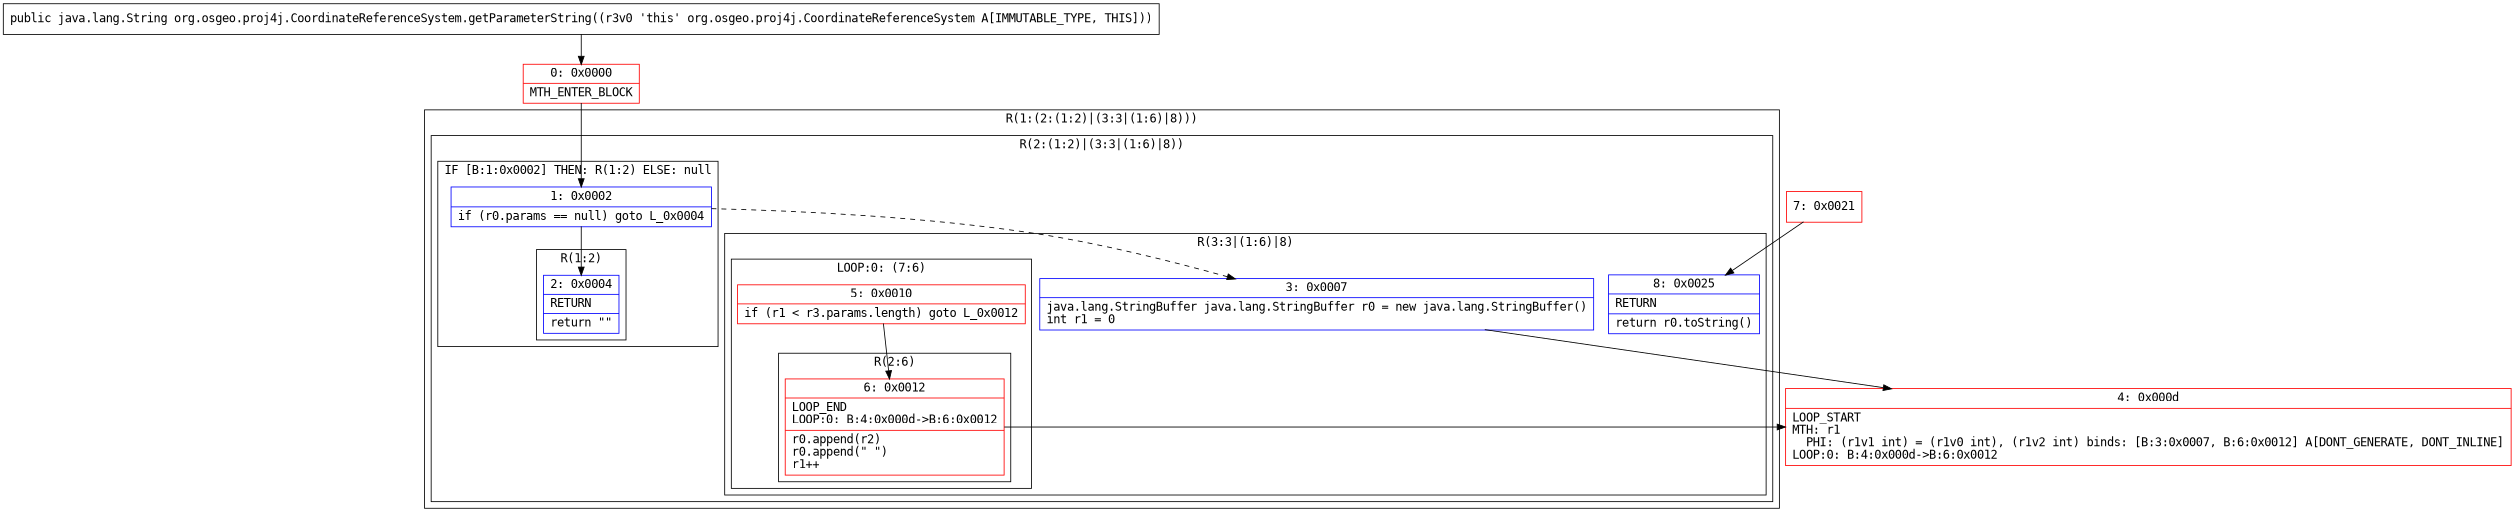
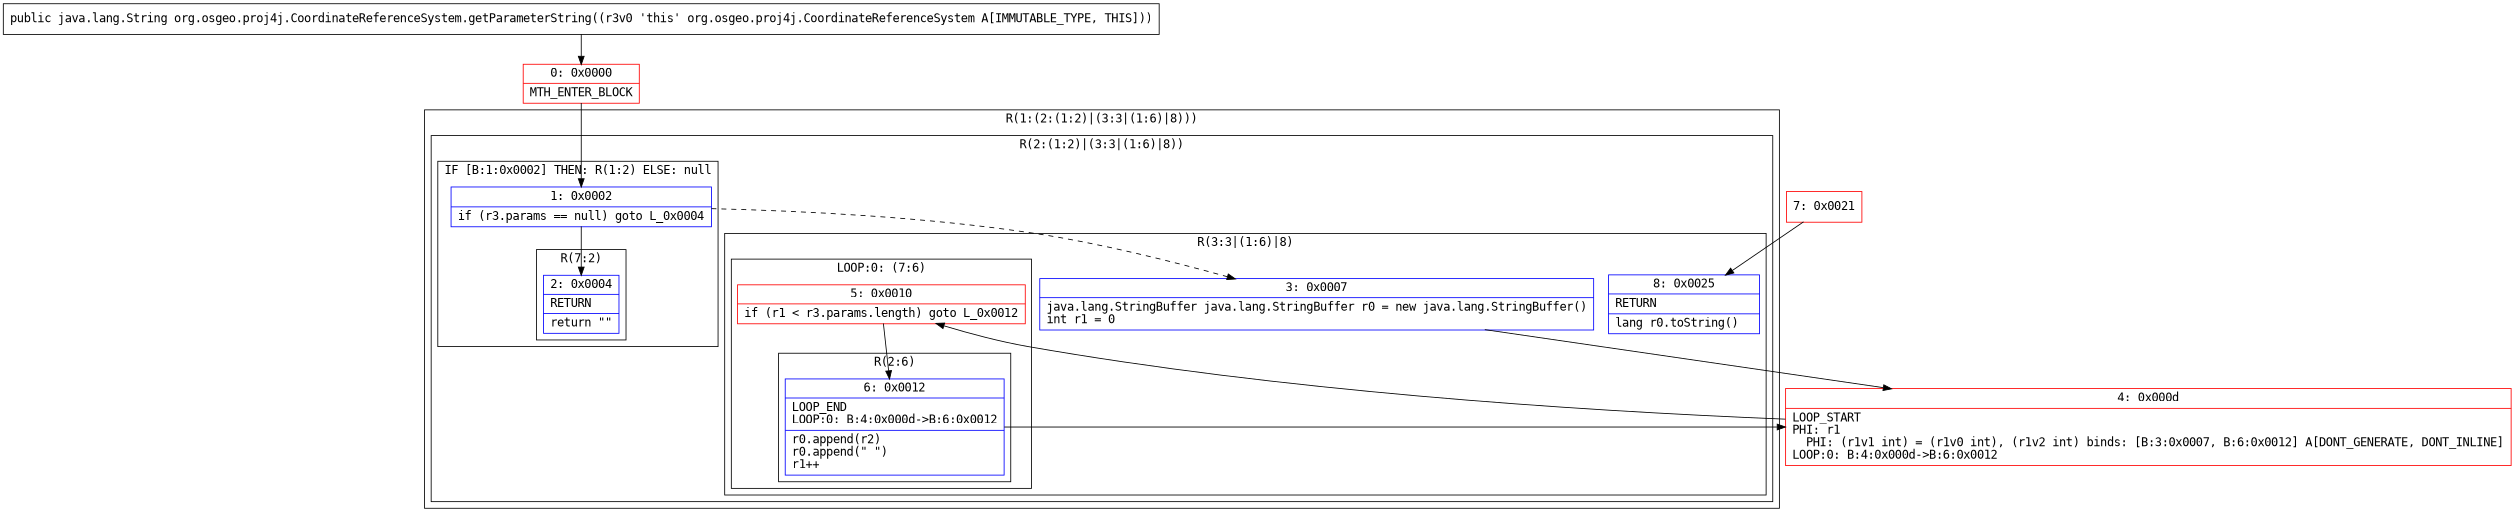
node "1: 0x0002": text "if (r0.params == null) goto L_0x0004" -> "if (r3.params == null) goto L_0x0004"
cluster "R(1:2)": label "R(1:2)" -> "R(7:2)"
node "8: 0x0025": text "return r0.toString()" -> "lang r0.toString()"
edge "4: 0x000d" -> "5: 0x0010": added
node "6: 0x0012": color red -> blue
node "4: 0x000d": text "MTH: r1" -> "PHI: r1"
